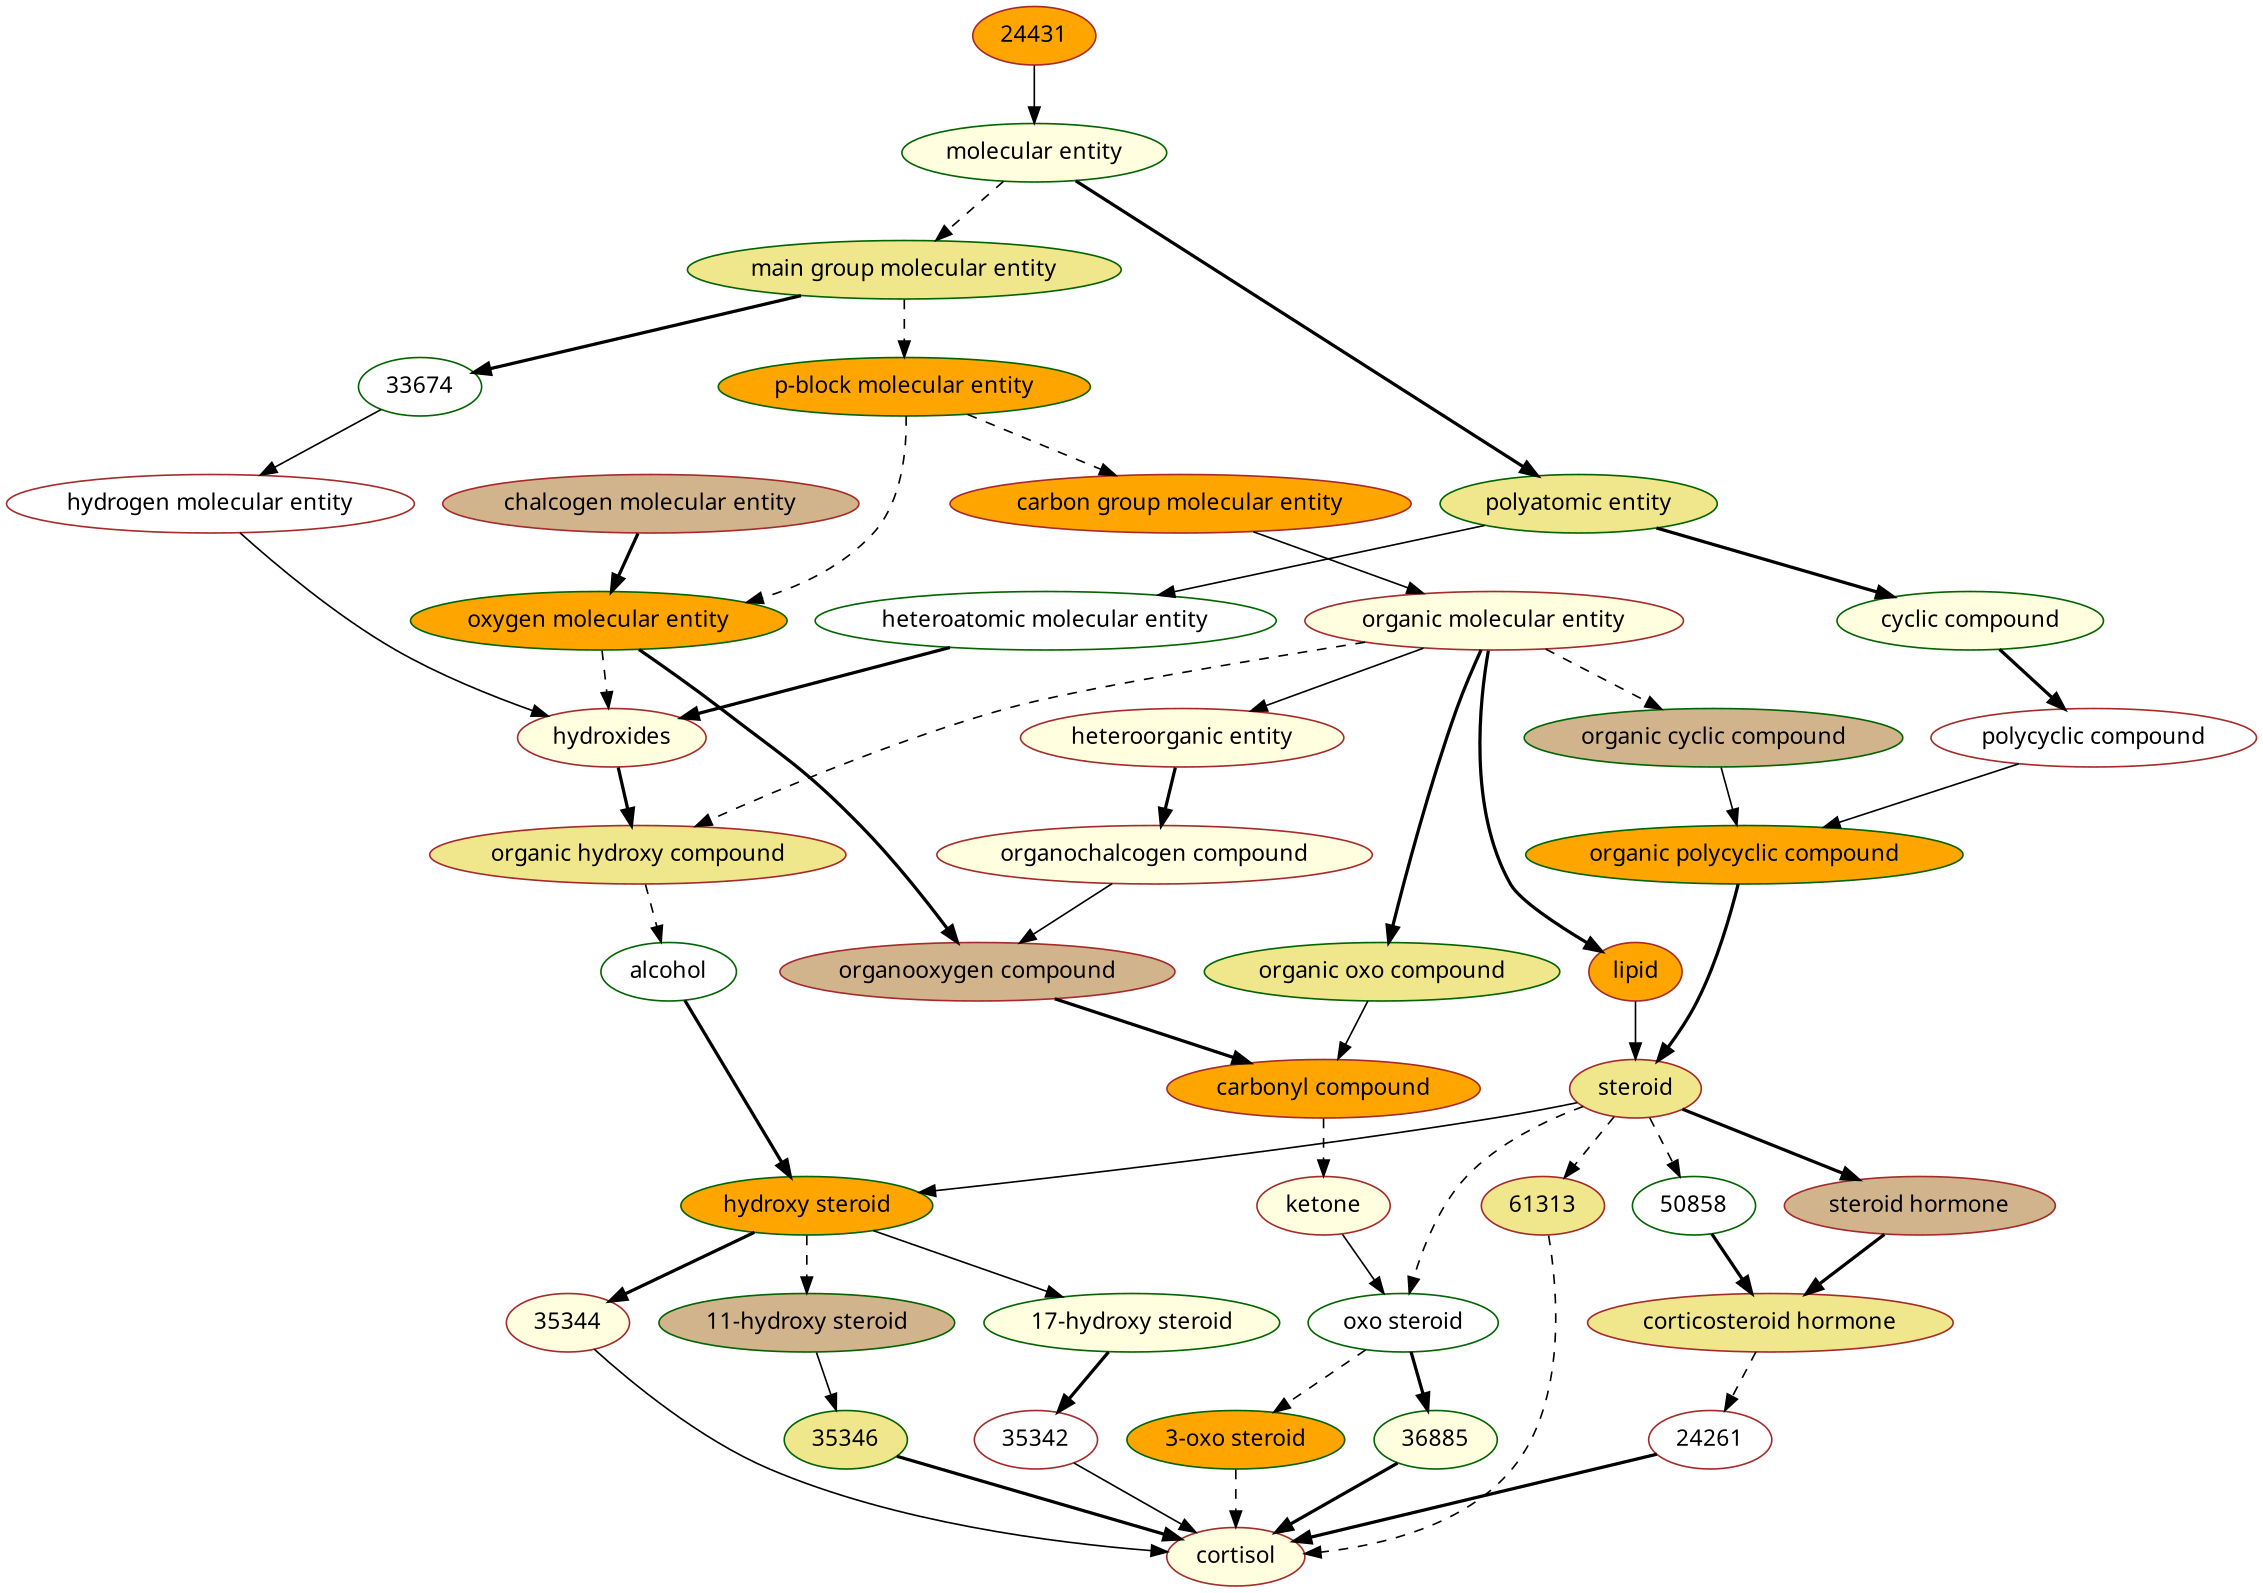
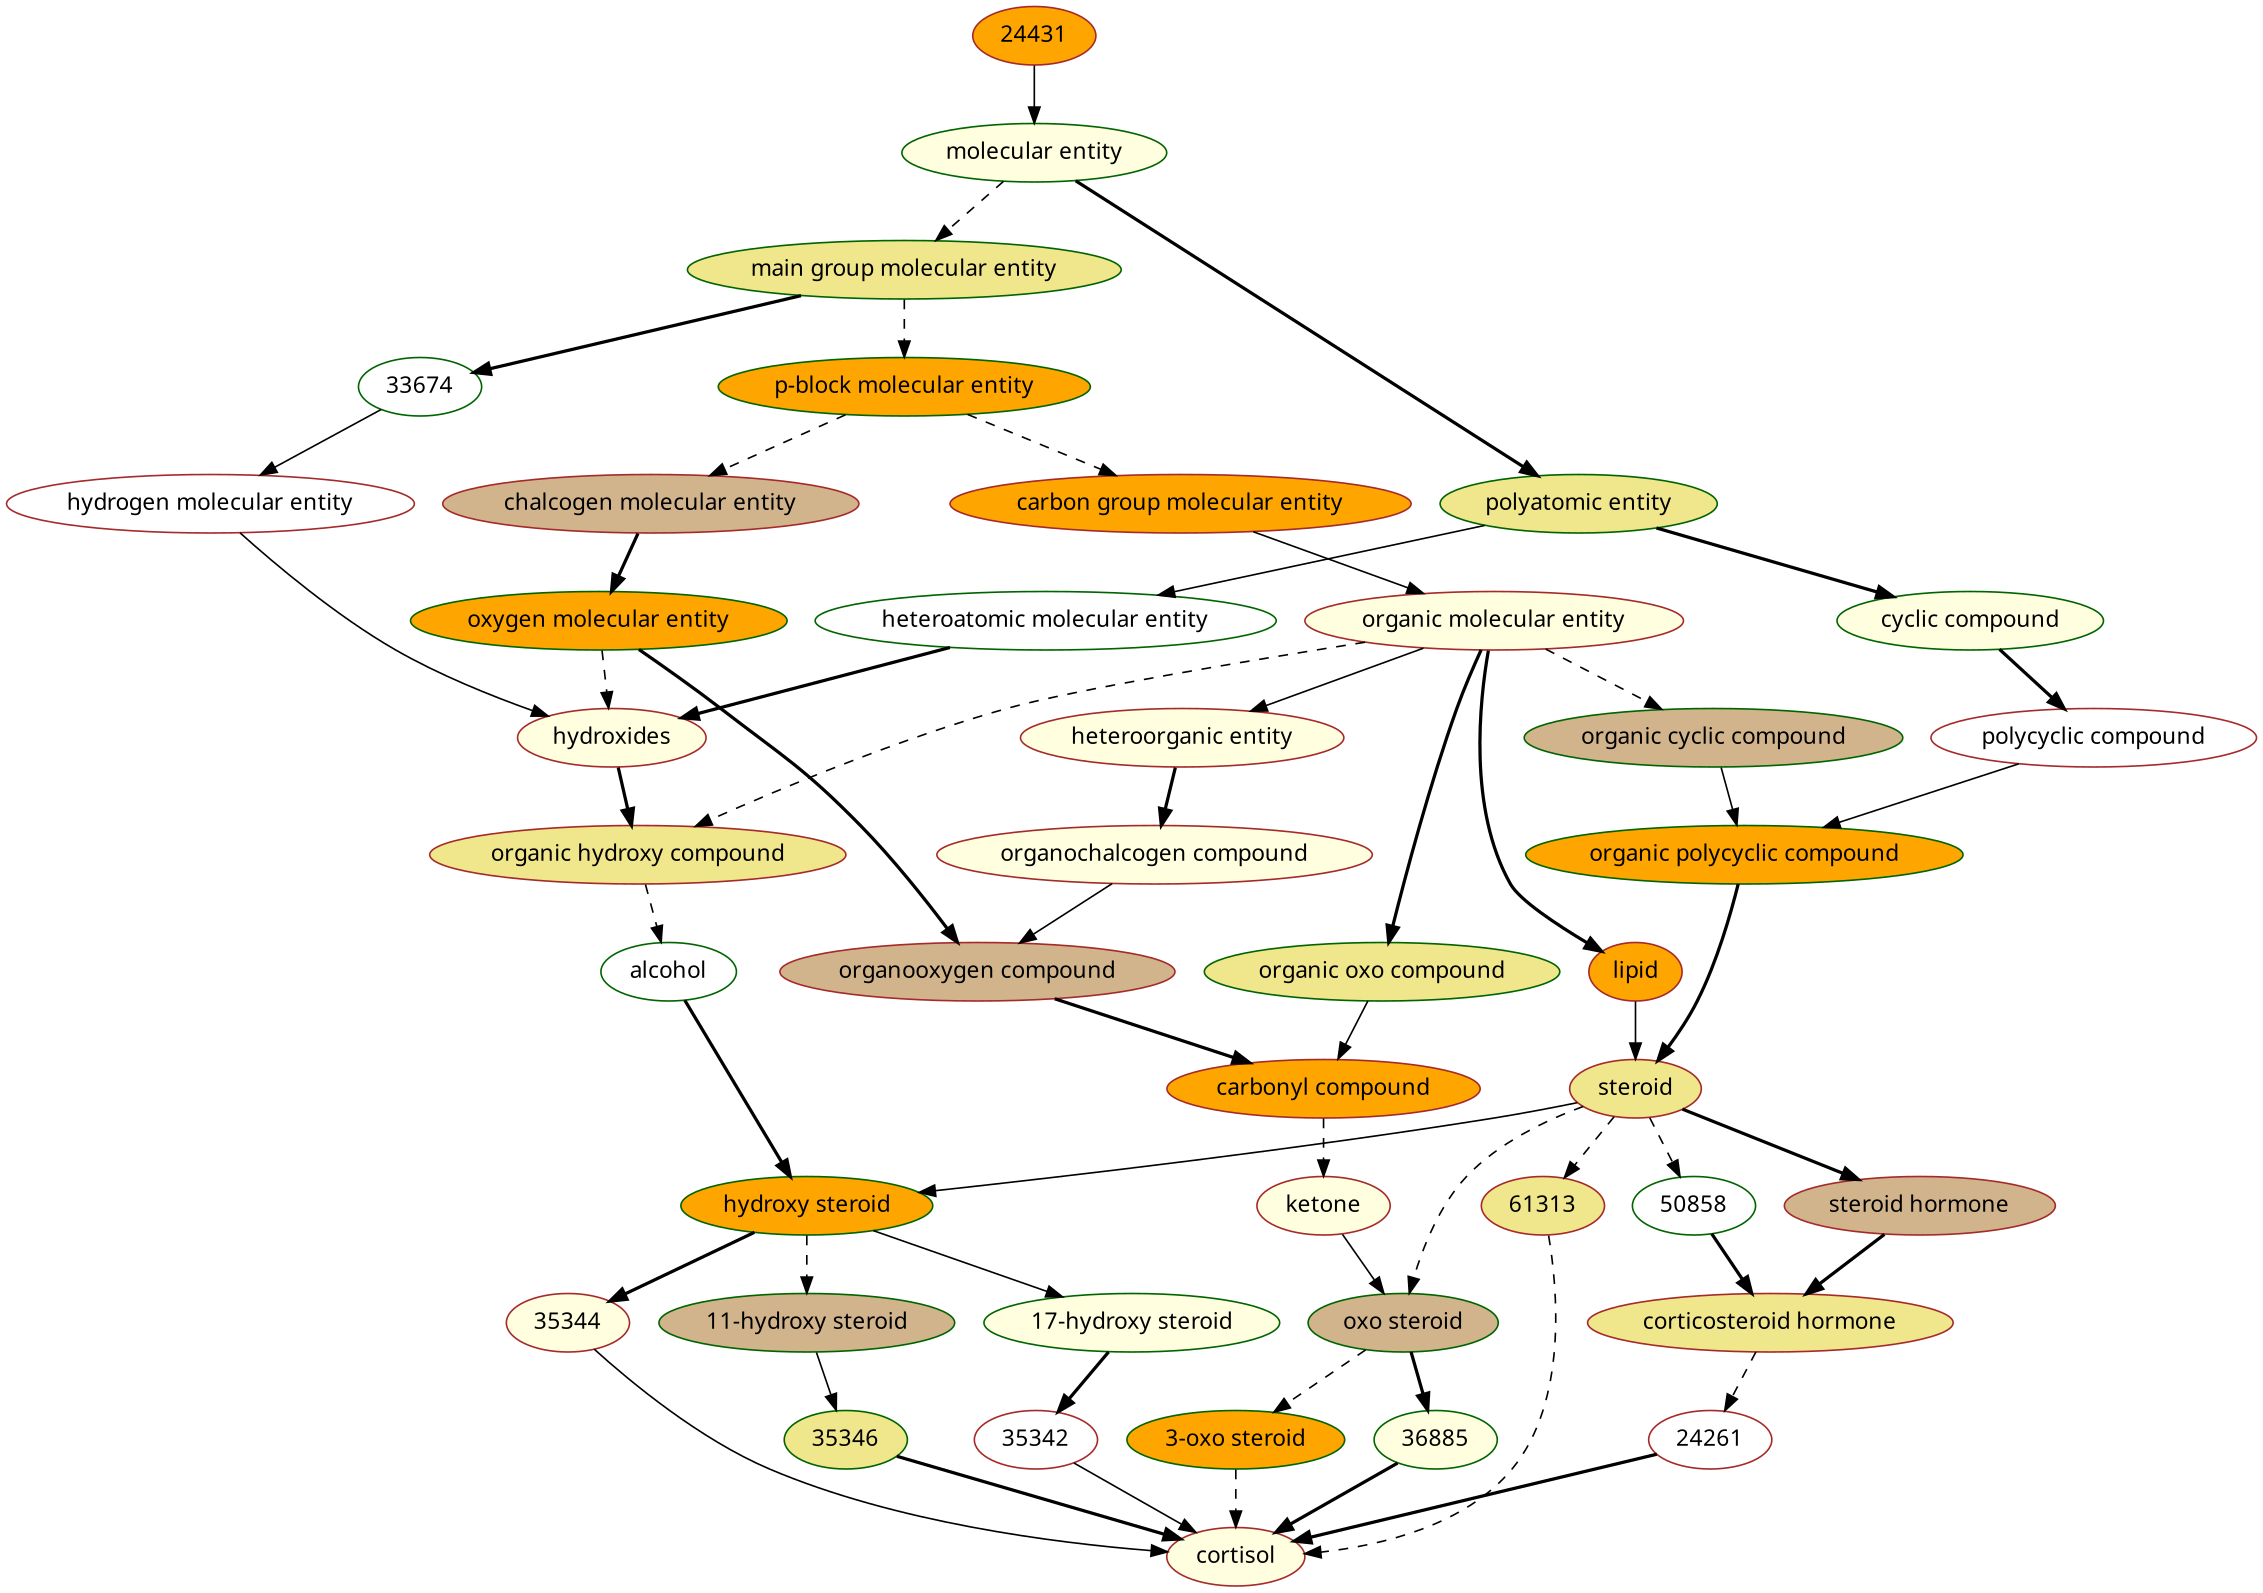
edge "p-block molecular entity" -> "oxygen molecular entity": now "p-block molecular entity" -> "chalcogen molecular entity"
node "oxo steroid": fillcolor white -> tan
